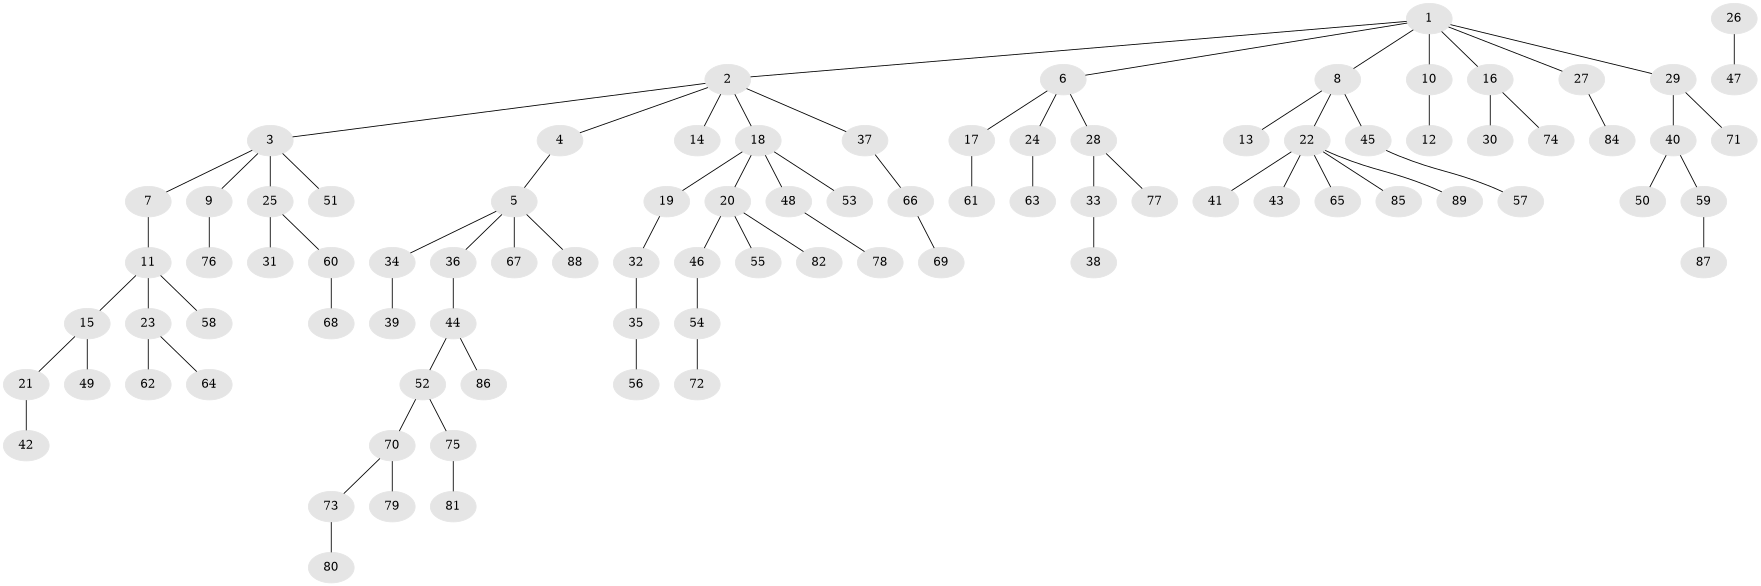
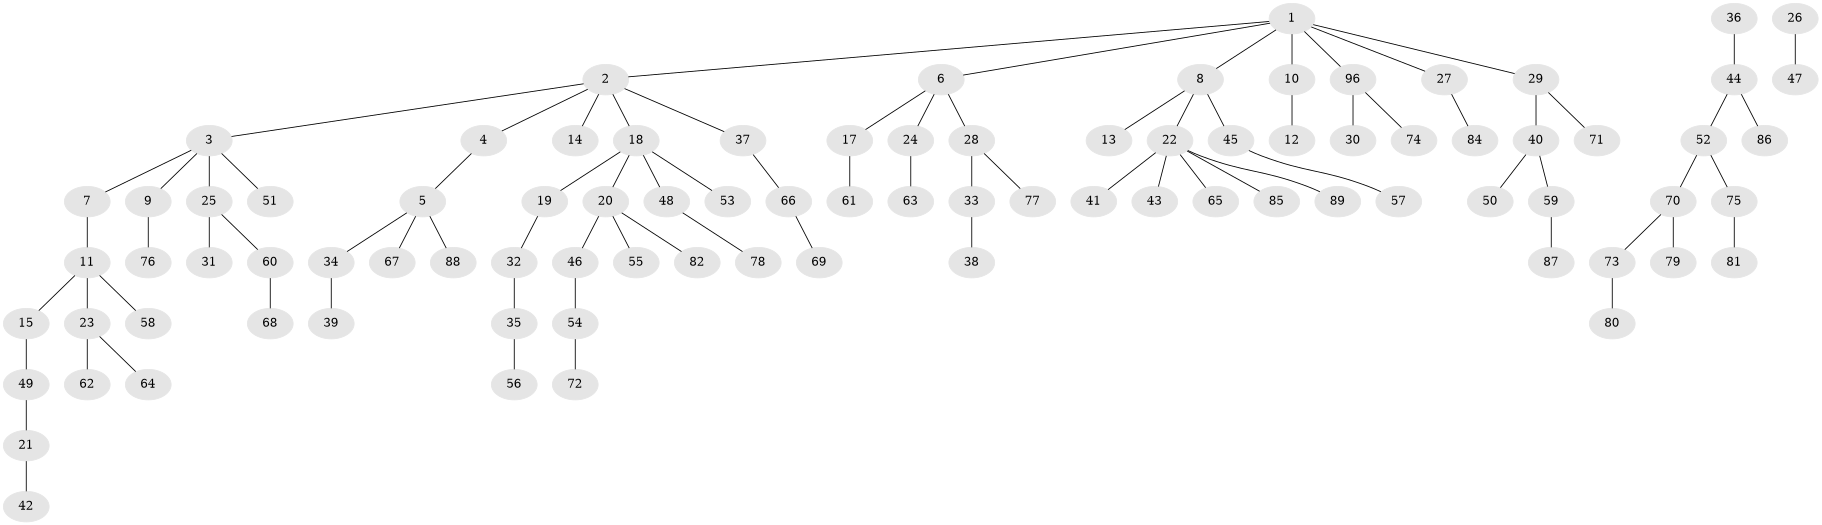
node "16": label "16" -> "96"
edge "5" -- "36": removed
edge "15" -- "21": now "49" -- "21"
